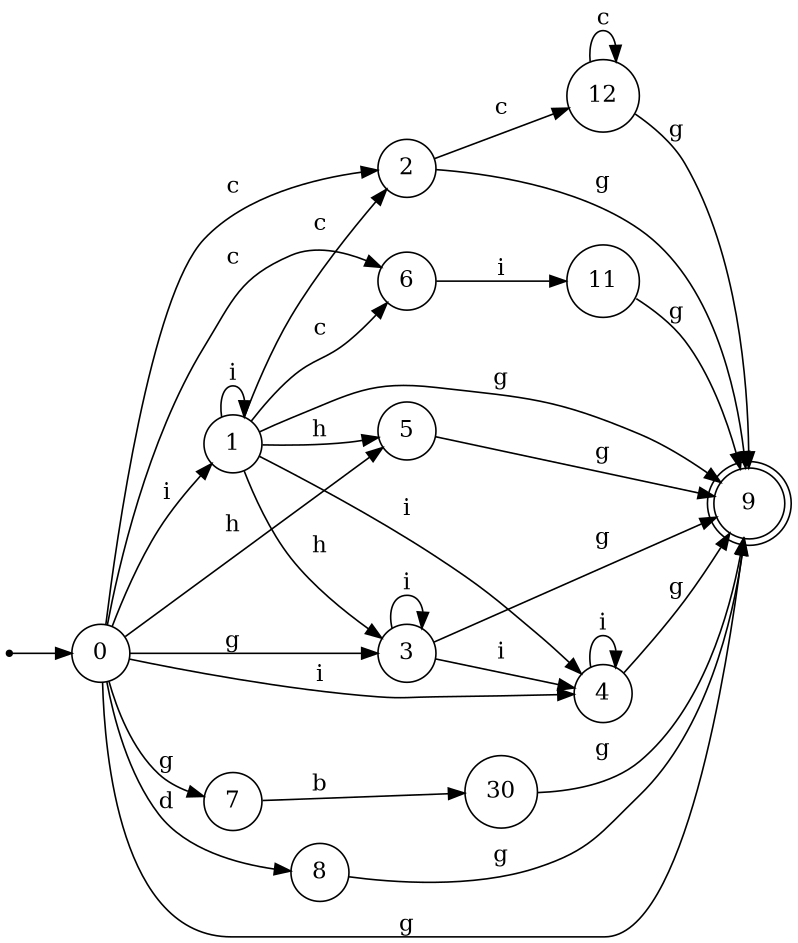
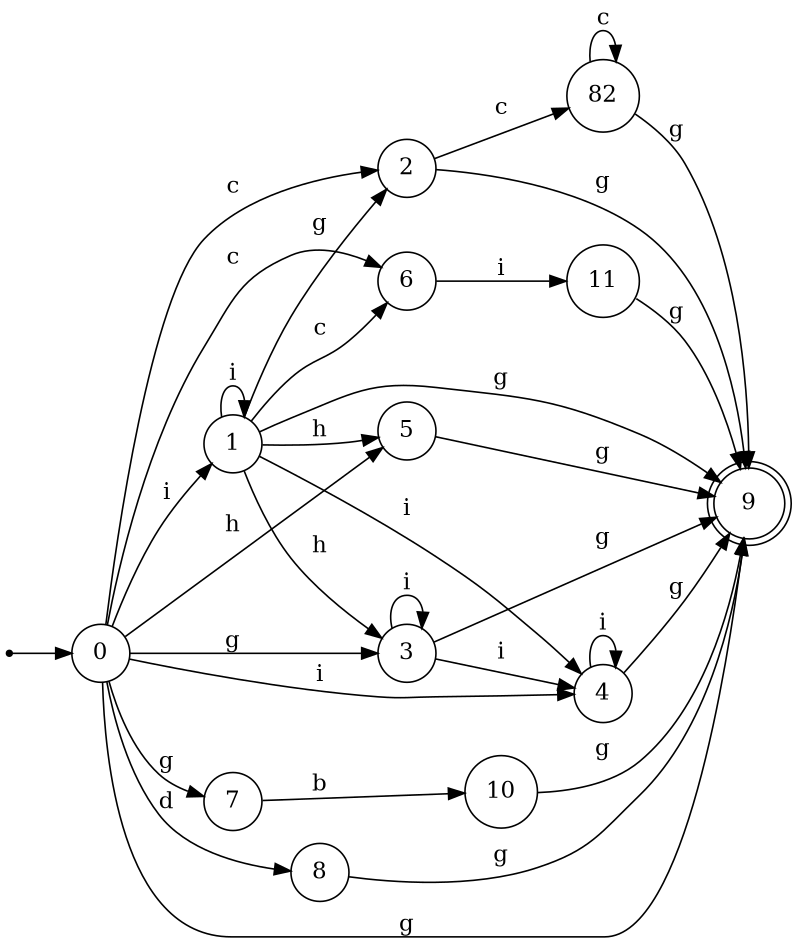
node "12": label "12" -> "82"
edge "1" -> "2": label "c" -> "g"
node "30": label "30" -> "10"
